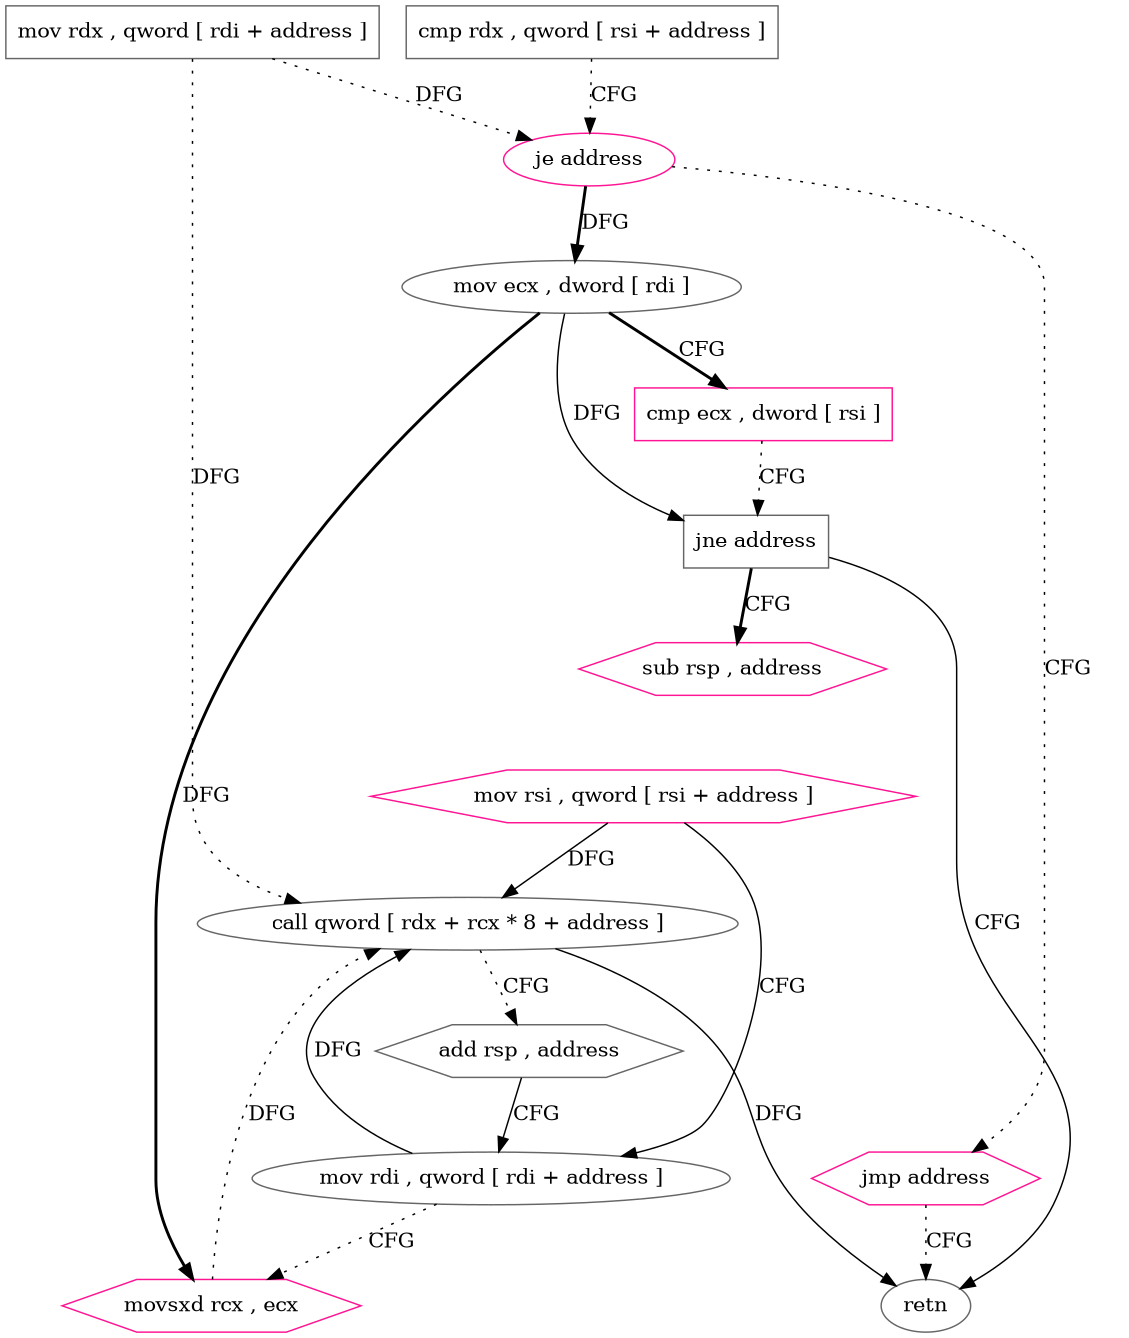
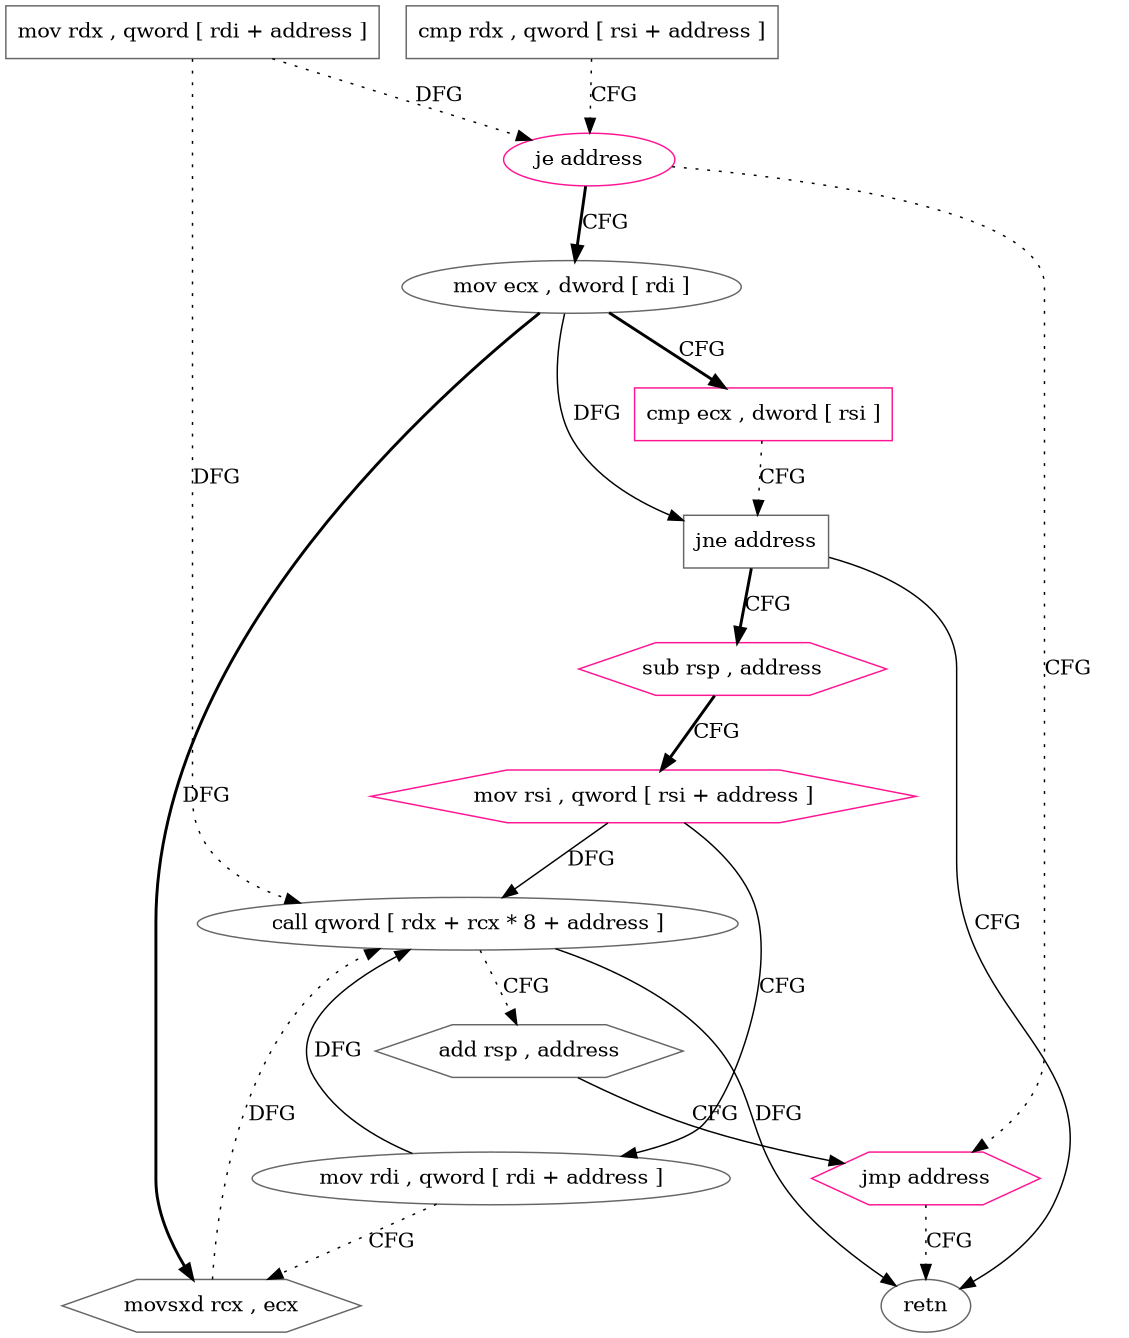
edge "je address" -> "mov ecx , dword [ rdi ]": label "DFG" -> "CFG"
edge "sub rsp , address" -> "mov rsi , qword [ rsi + address ]": added, label "CFG"
edge "add rsp , address" -> "mov rdi , qword [ rdi + address ]": now "add rsp , address" -> "jmp address"
node "movsxd rcx , ecx": color deeppink -> gray40
